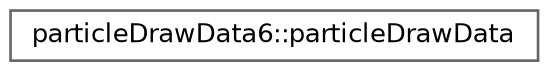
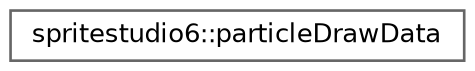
node "particleDrawData6::particleDrawData": label "particleDrawData6::particleDrawData" -> "spritestudio6::particleDrawData"
